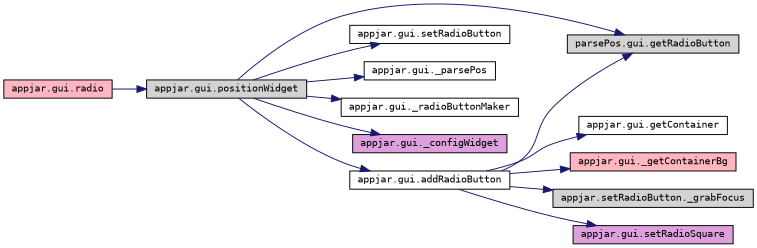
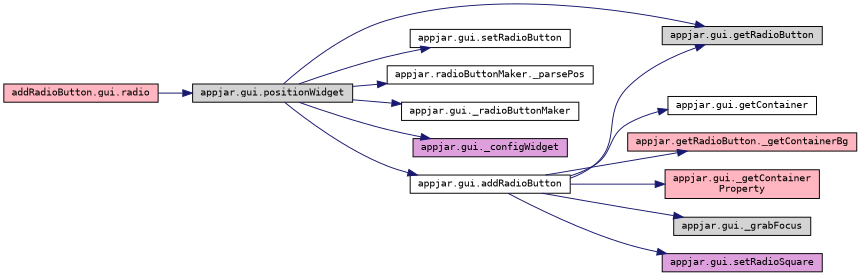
node "parsePos.gui.getRadioButton": label "parsePos.gui.getRadioButton" -> "appjar.gui.getRadioButton"
node "appjar.gui._parsePos": label "appjar.gui._parsePos" -> "appjar.radioButtonMaker._parsePos"
node "appjar.gui.radio": label "appjar.gui.radio" -> "addRadioButton.gui.radio"
node "appjar.gui._getContainerBg": label "appjar.gui._getContainerBg" -> "appjar.getRadioButton._getContainerBg"
node "appjar.gui._getContainer Property": added
node "appjar.setRadioButton._grabFocus": label "appjar.setRadioButton._grabFocus" -> "appjar.gui._grabFocus"
